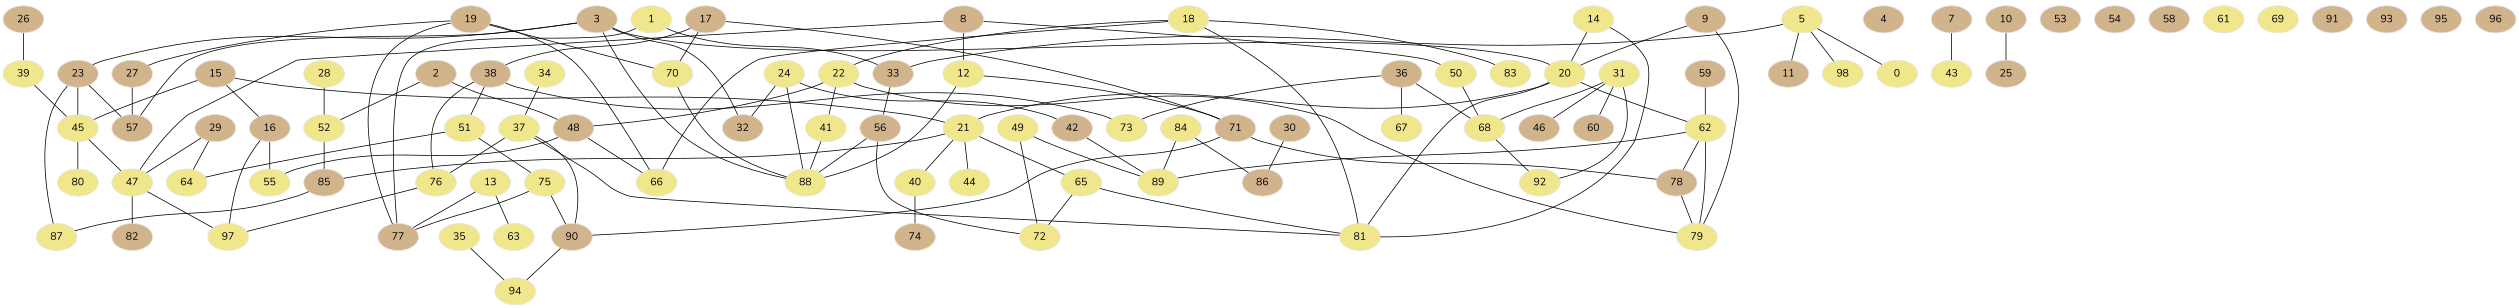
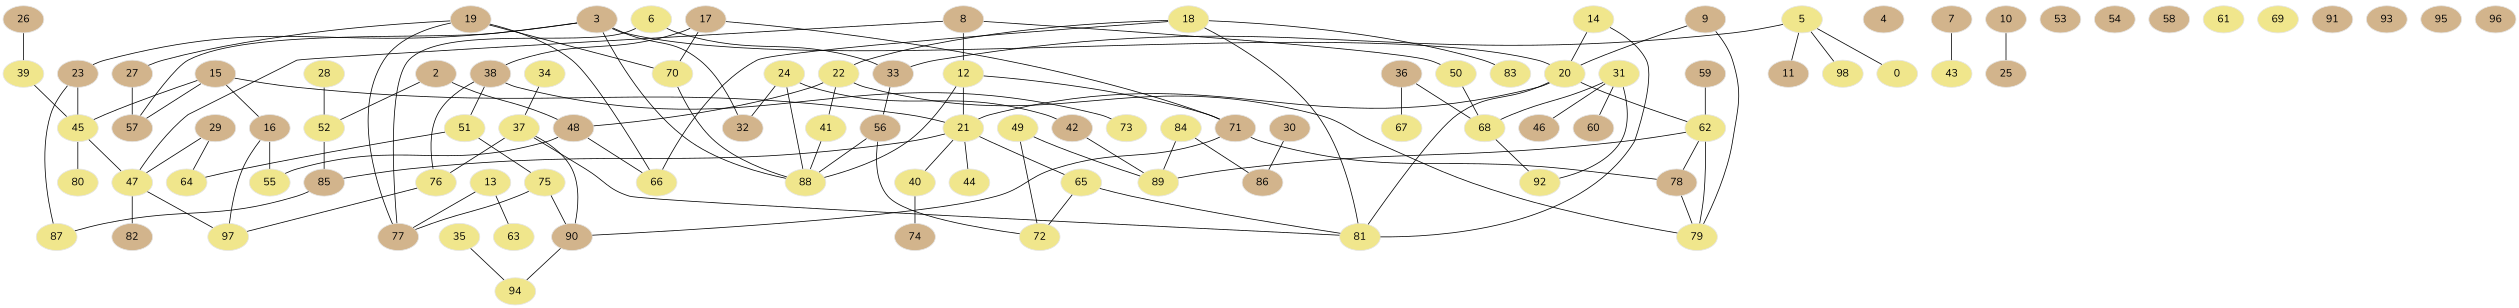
node "1": label "1" -> "6"
edge "36" -- "73": removed
edge "23" -- "57": now "15" -- "57"
edge "12" -- "21": added
